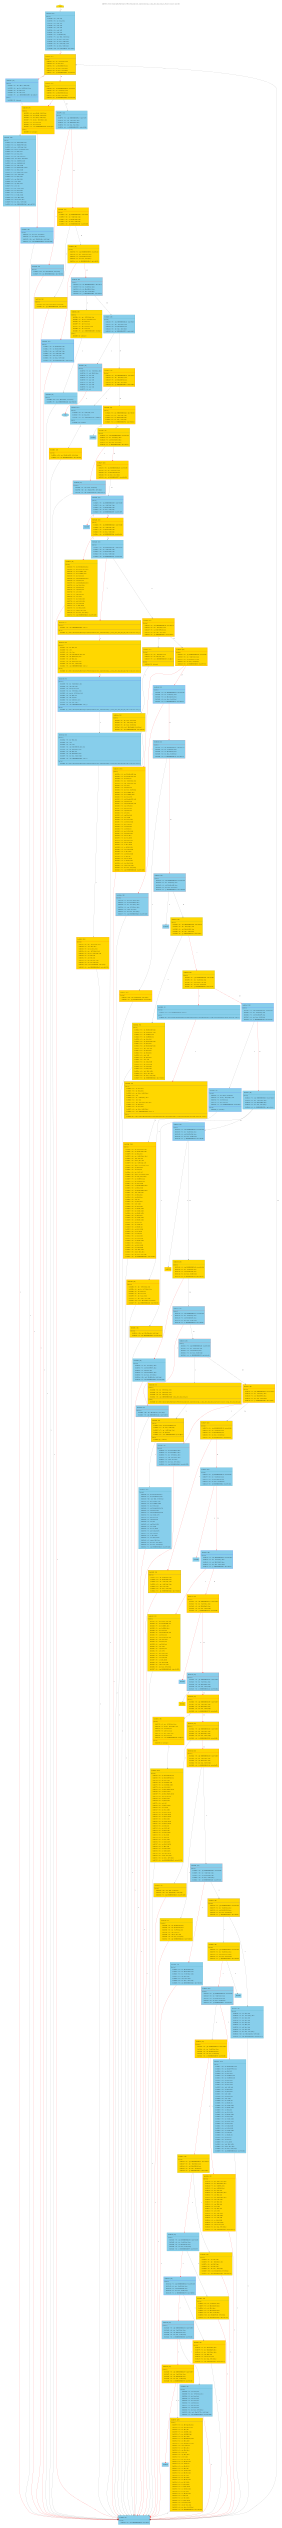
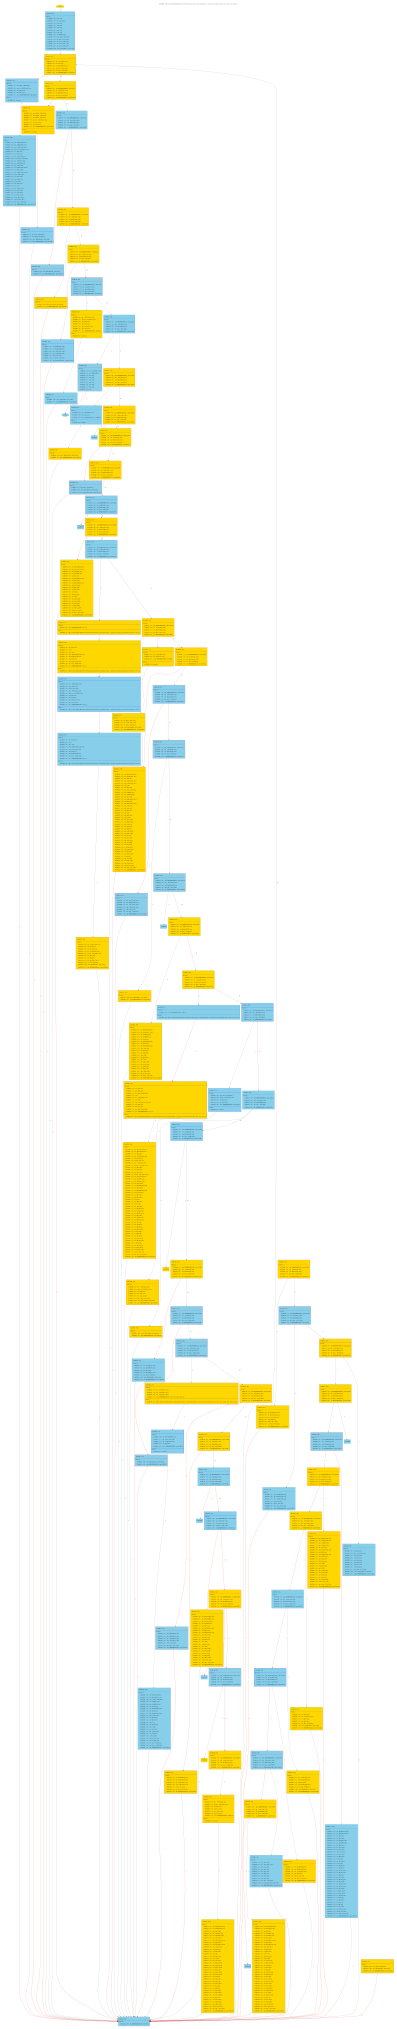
node "0x402621 [31]": fillcolor gold -> skyblue
node "0x401d1e [28]": removed
